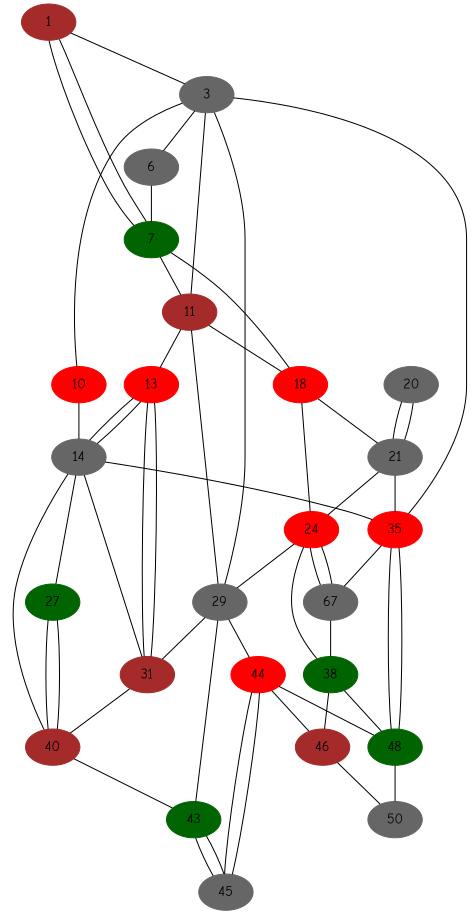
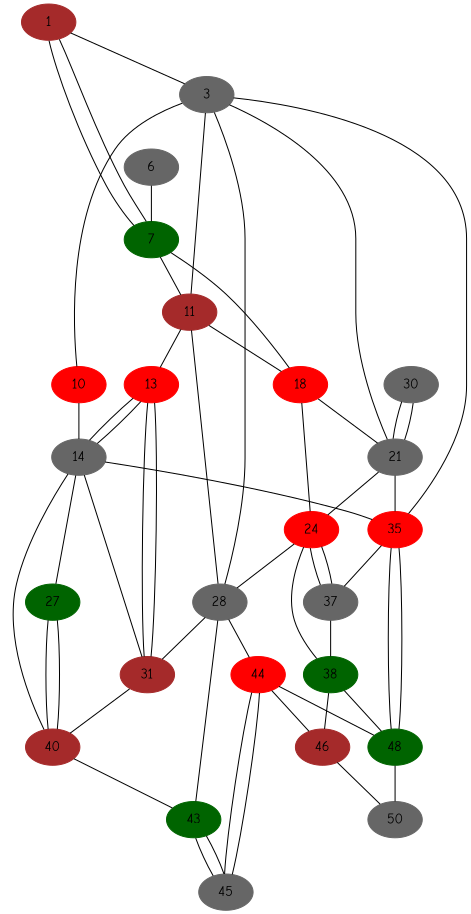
edge "3" -- "6": now "3" -- "21"
node "20": label "20" -> "30"
node "29": label "29" -> "28"
node "67": label "67" -> "37"
